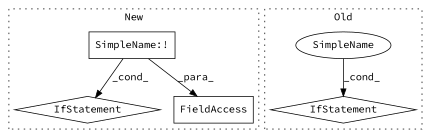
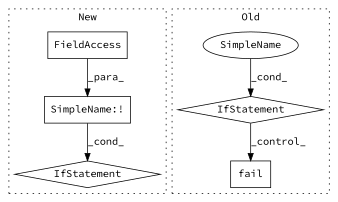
edge "SimpleName:!" -> "FieldAccess": reversed
node "fail": added
